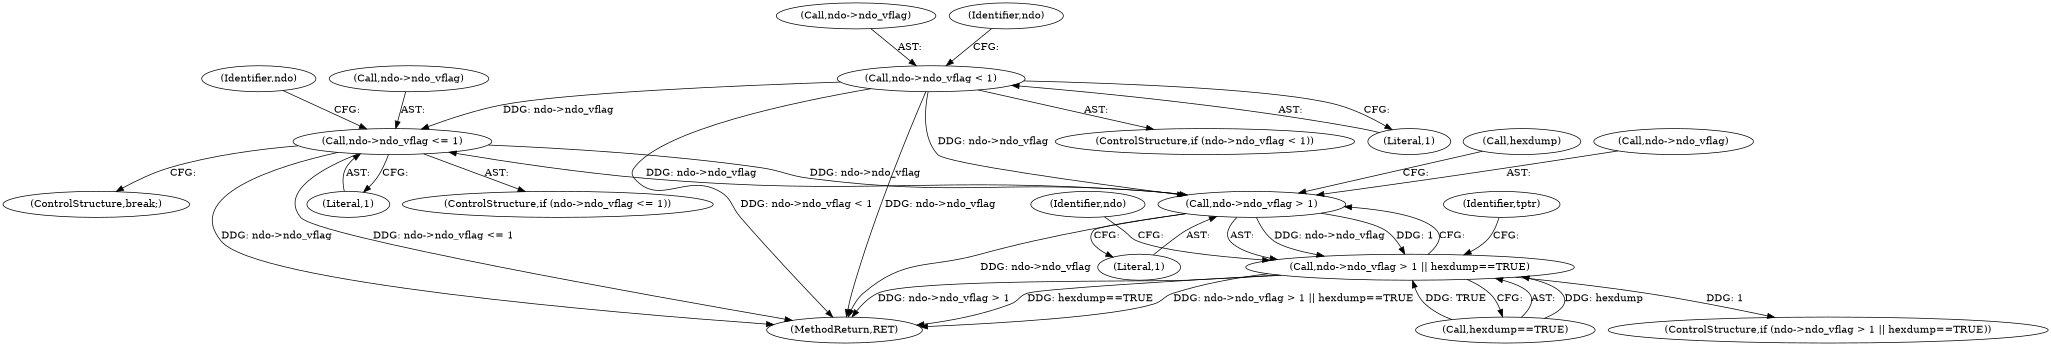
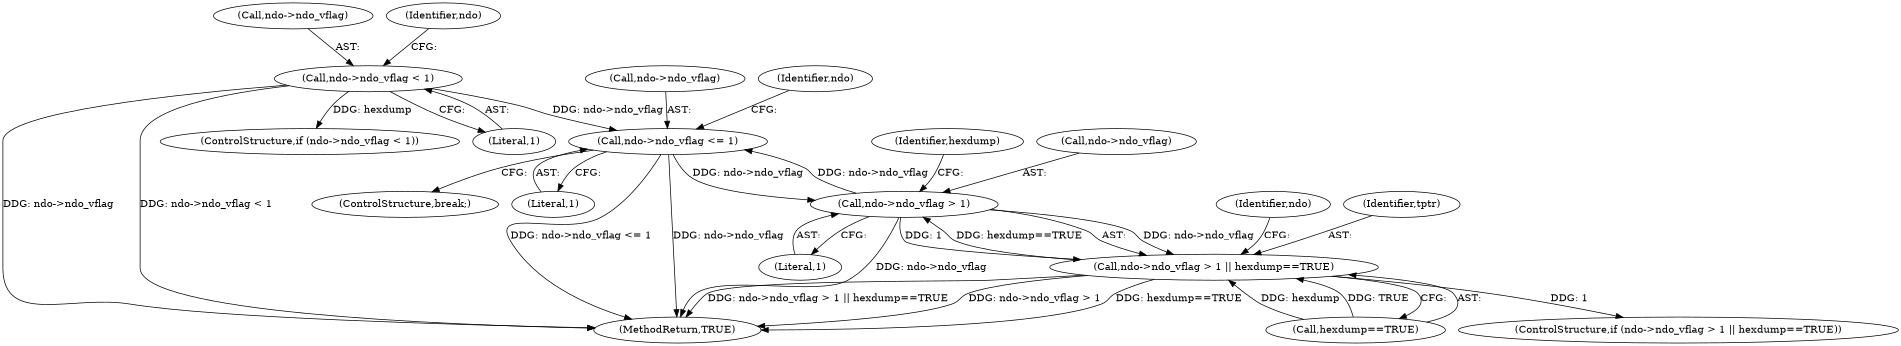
edge "(Call,ndo->ndo_vflag < 1)" -> "(ControlStructure,if (ndo->ndo_vflag < 1))": label "AST: " -> "DDG: hexdump"
node "(Call,hexdump)": label "(Call,hexdump)" -> "(Identifier,hexdump)"
edge "(Call,ndo->ndo_vflag < 1)" -> "(Call,ndo->ndo_vflag > 1)": removed, label "DDG: ndo->ndo_vflag"
node "(ControlStructure,if (ndo->ndo_vflag <= 1))": removed
edge "(Call,ndo->ndo_vflag > 1 || hexdump==TRUE)" -> "(Call,ndo->ndo_vflag > 1)": label "CFG: " -> "DDG: hexdump==TRUE"
edge "(Identifier,tptr)" -> "(Call,ndo->ndo_vflag > 1 || hexdump==TRUE)": label "CFG: " -> "AST: "
node "(MethodReturn,RET)": label "(MethodReturn,RET)" -> "(MethodReturn,TRUE)"
